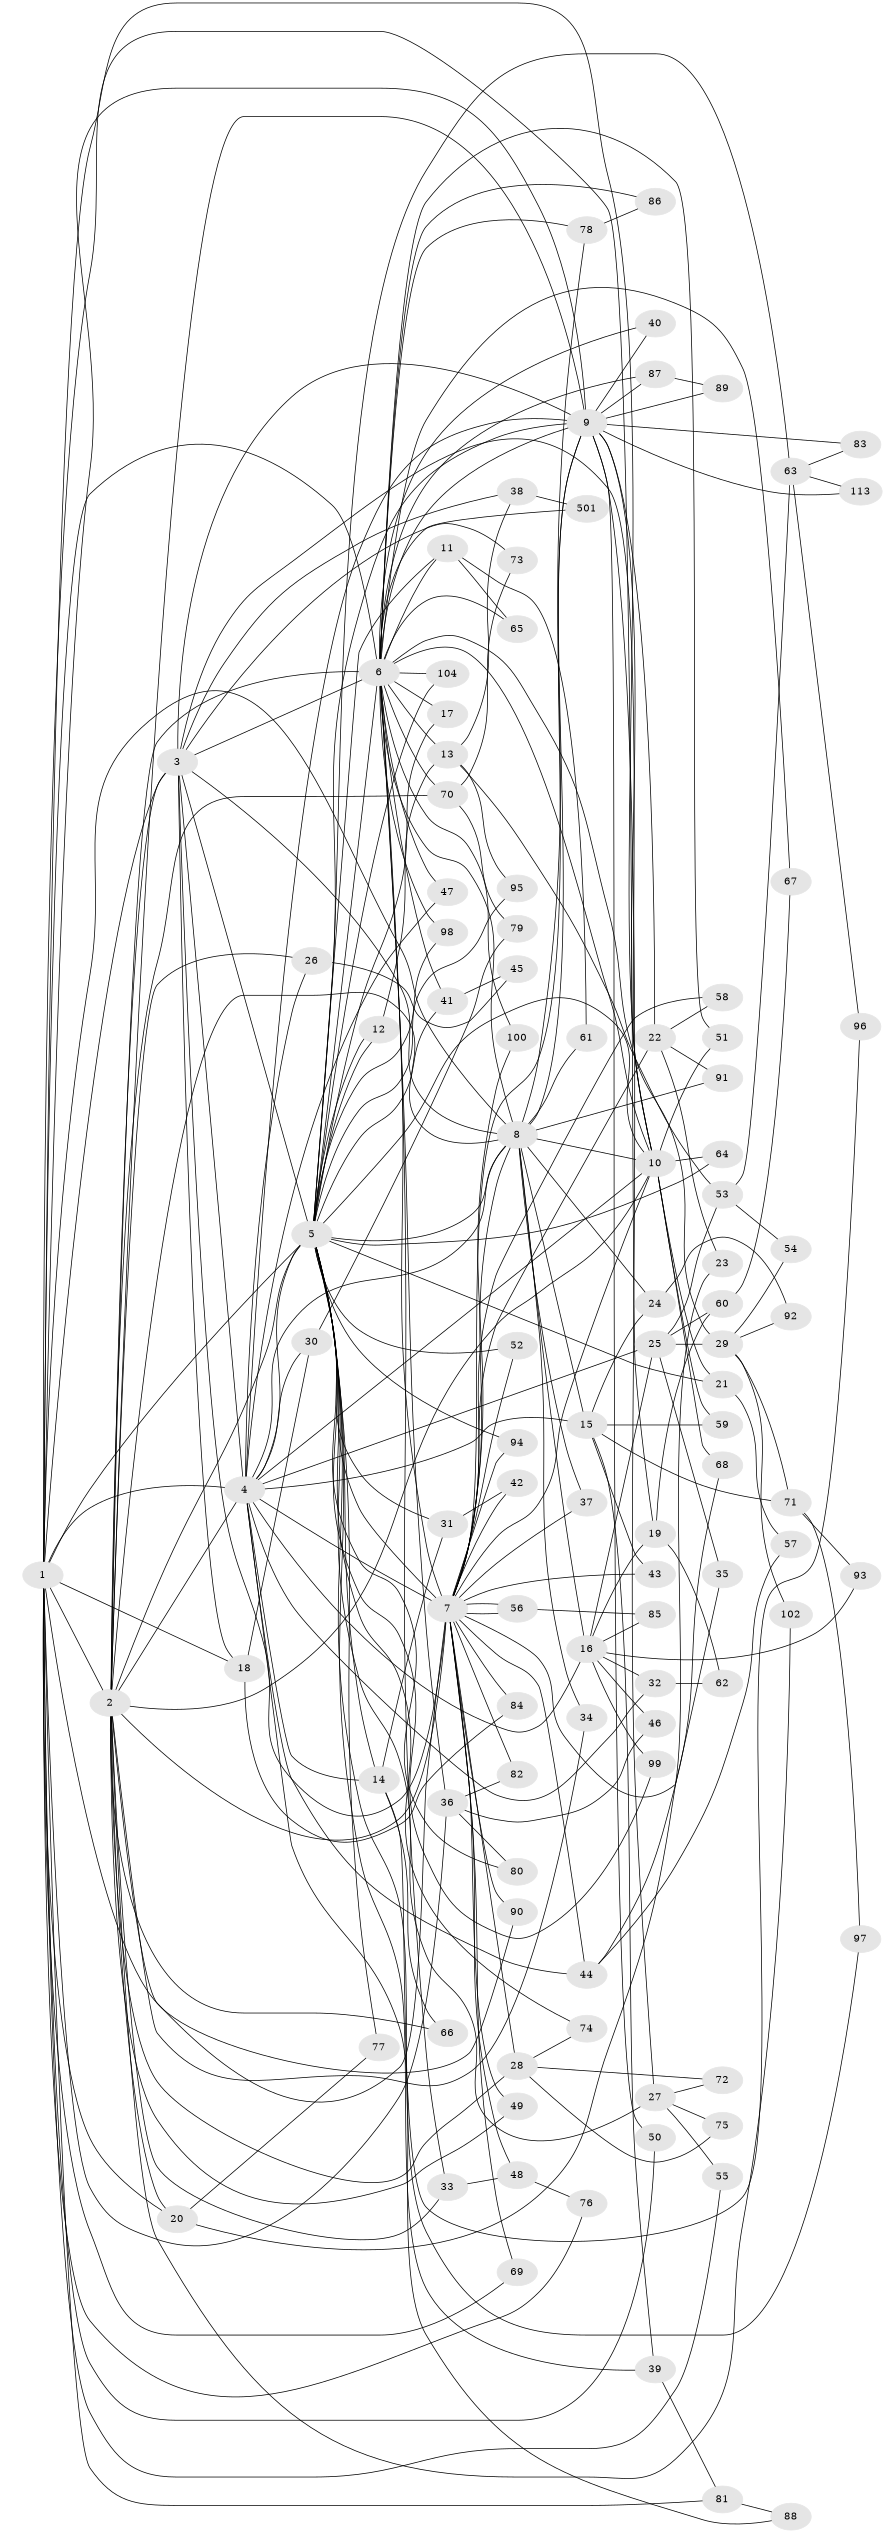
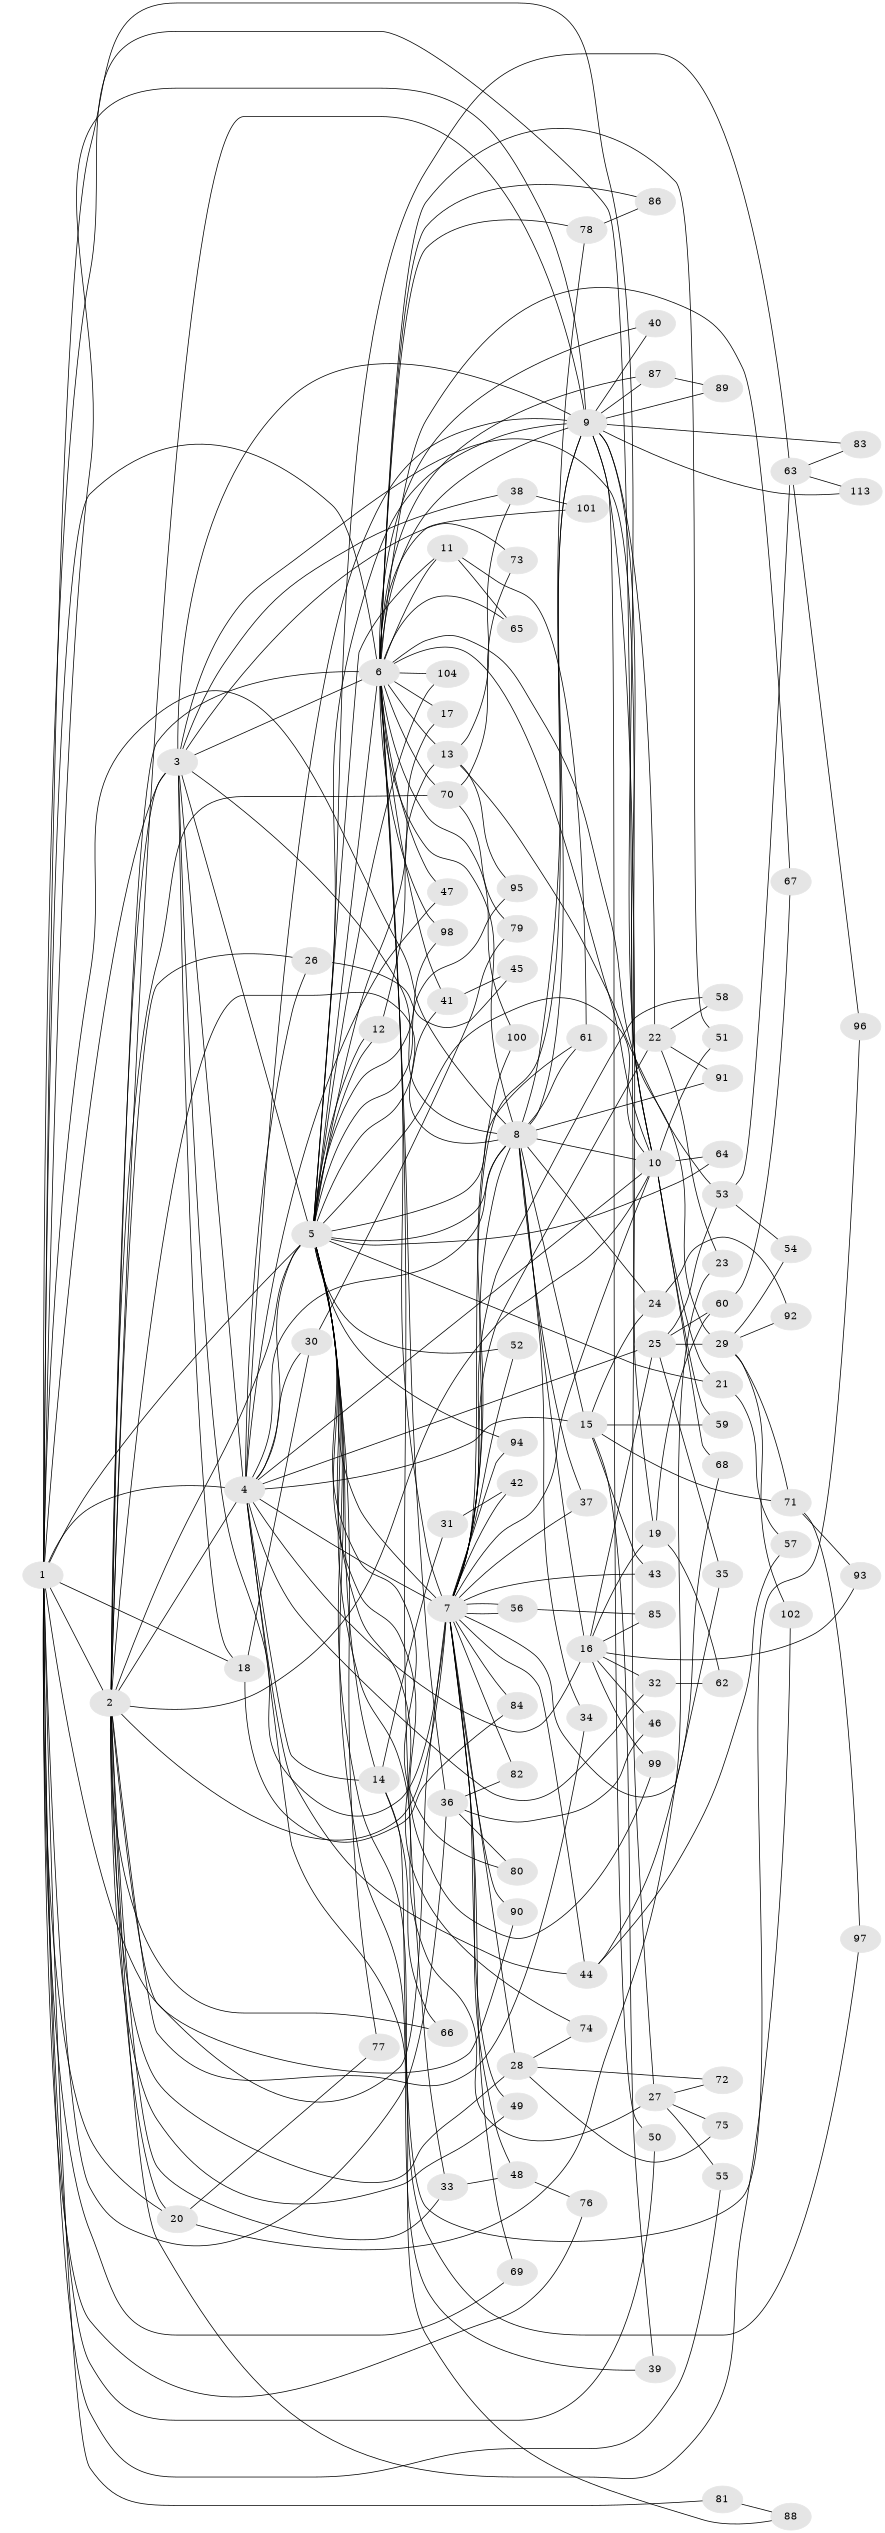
node "501": label "501" -> "101"
edge "5" -- "31": now "5" -- "61"
edge "39" -- "81": removed
